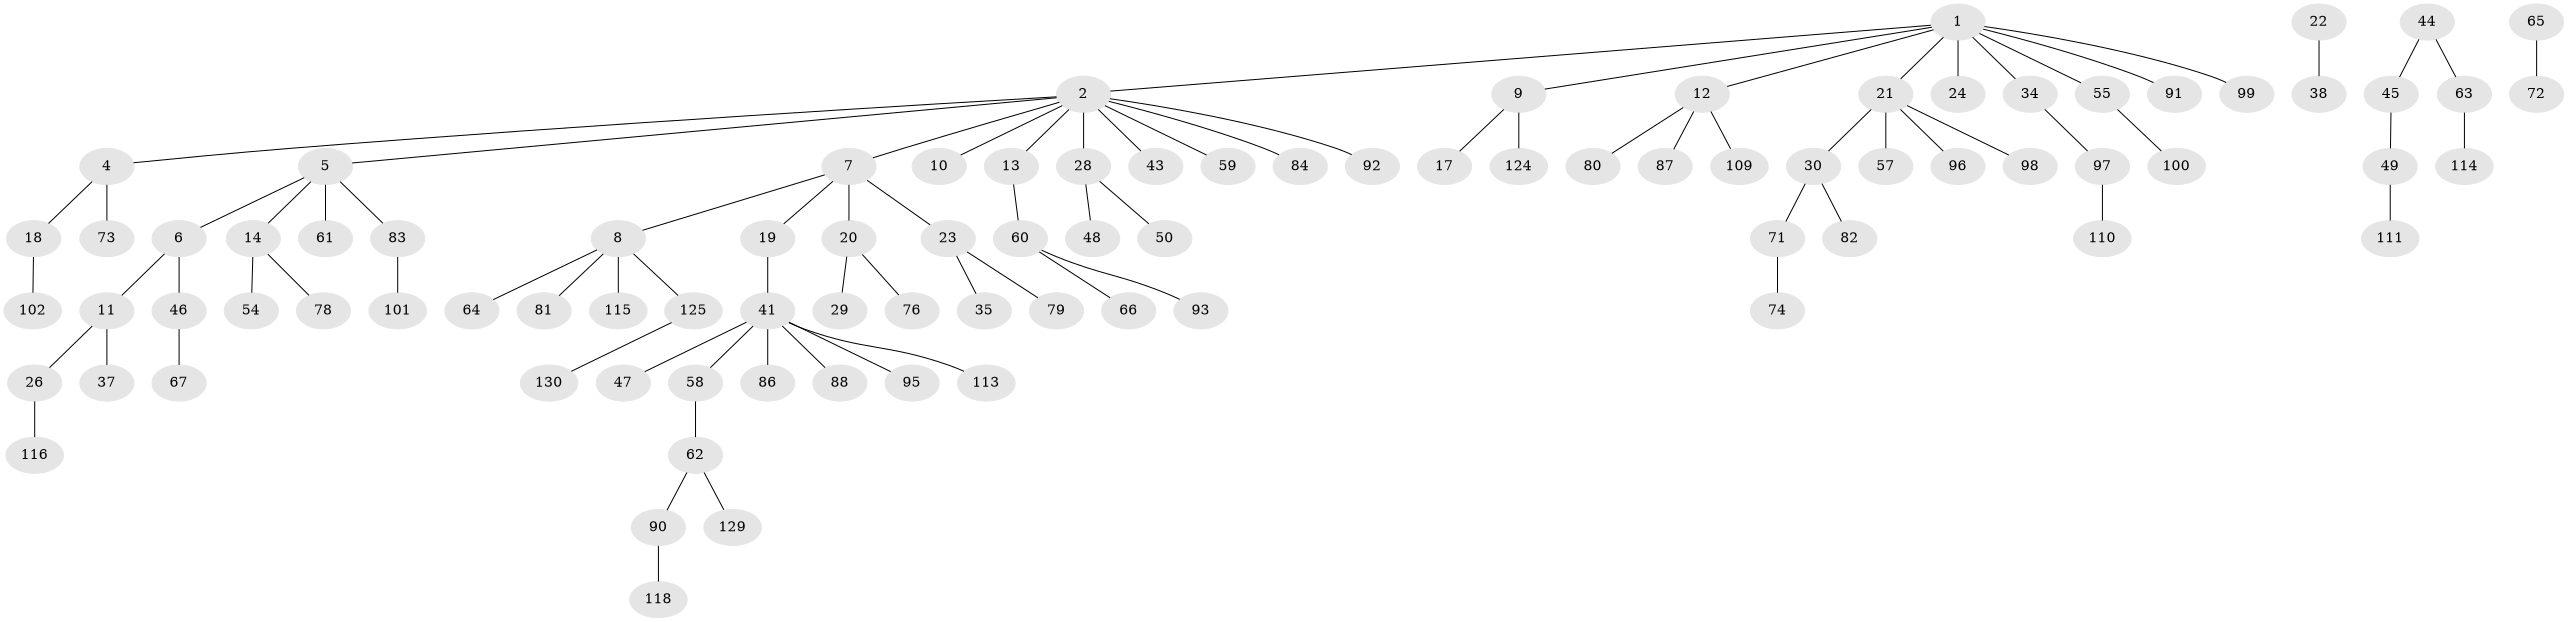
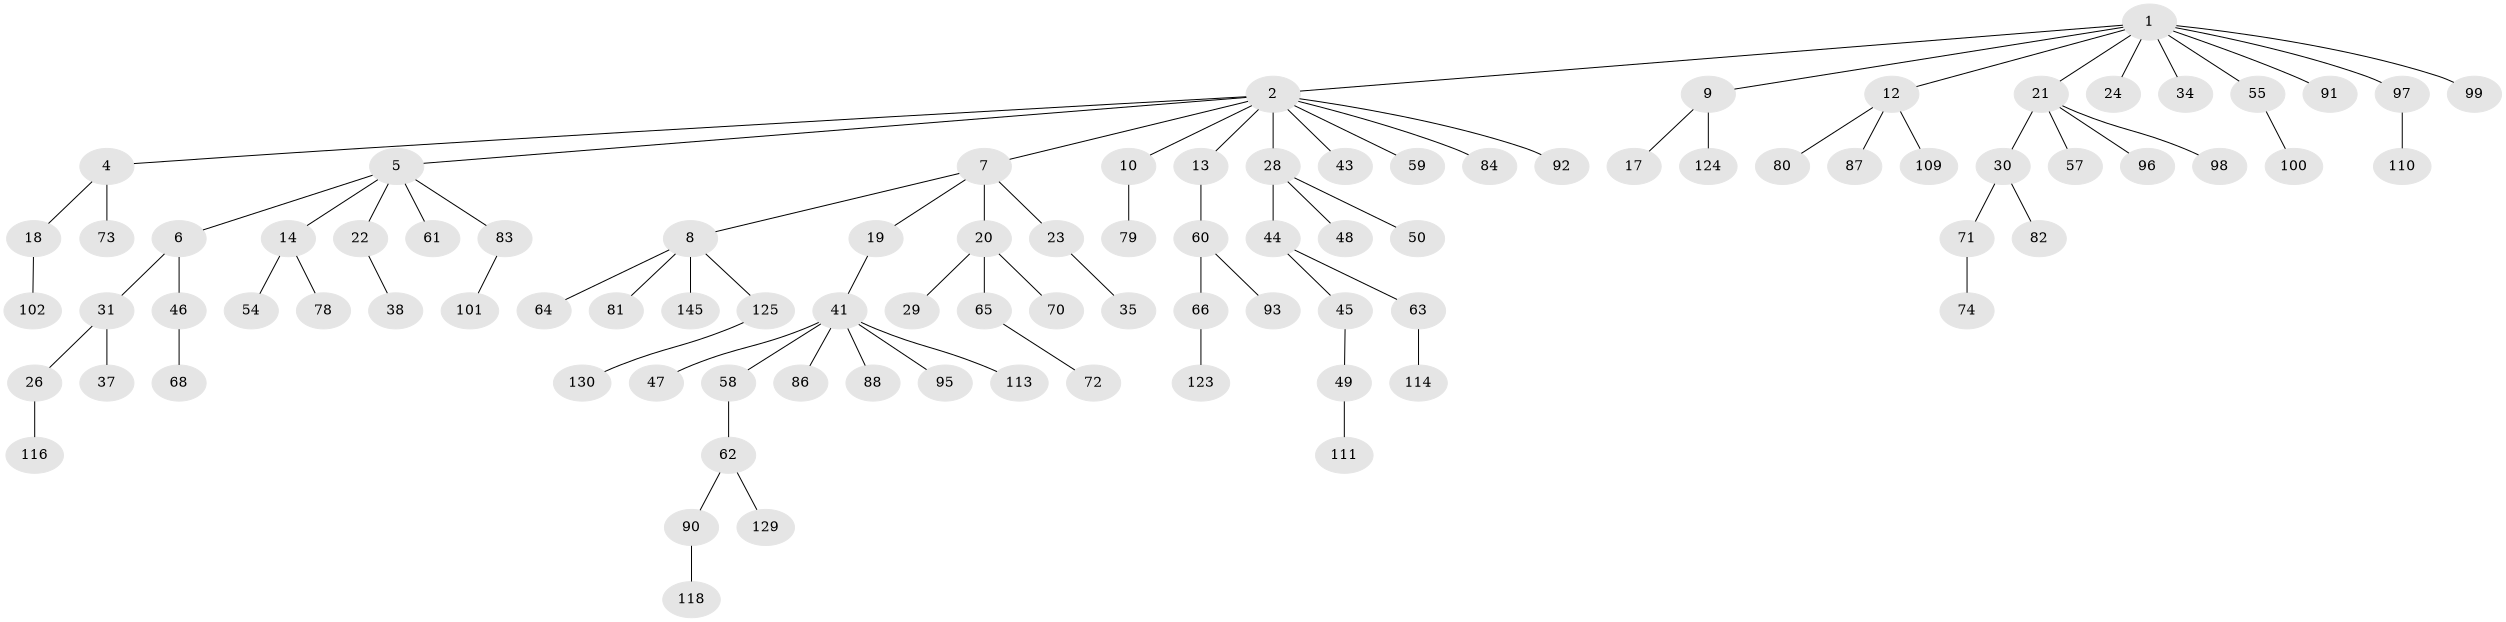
edge "34" -- "97": now "1" -- "97"
edge "5" -- "22": added
edge "28" -- "44": added
edge "20" -- "65": added
edge "23" -- "79": now "10" -- "79"
node "11": label "11" -> "31"
node "115": label "115" -> "145"
node "76": label "76" -> "70"
node "67": label "67" -> "68"
node "123": added
